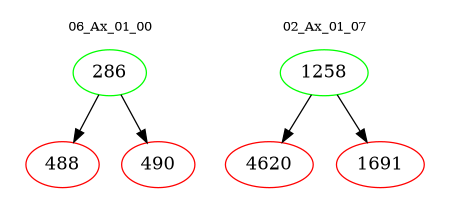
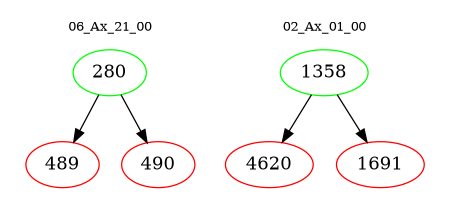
cluster "06_Ax_01_00": label "06_Ax_01_00" -> "06_Ax_21_00"
cluster "02_Ax_01_07": label "02_Ax_01_07" -> "02_Ax_01_00"
node "286": label "286" -> "280"
node "1258": label "1258" -> "1358"
node "488": label "488" -> "489"
